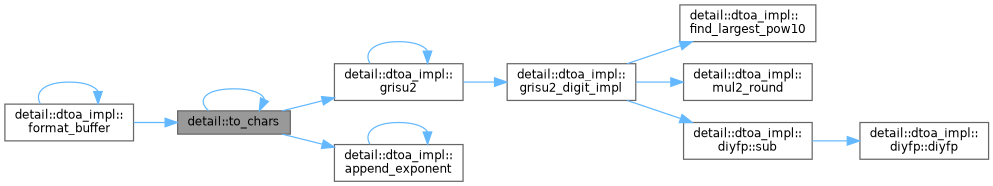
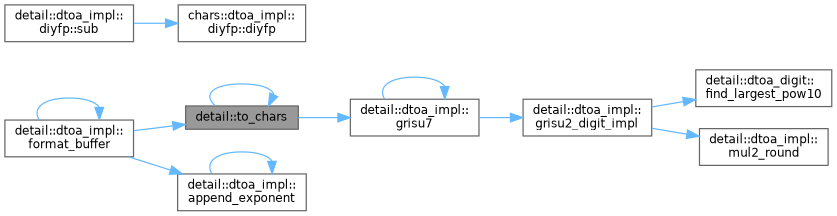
node "detail::dtoa_impl:: find_largest_pow10": label "detail::dtoa_impl:: find_largest_pow10" -> "detail::dtoa_digit:: find_largest_pow10"
node "detail::dtoa_impl:: grisu2": label "detail::dtoa_impl:: grisu2" -> "detail::dtoa_impl:: grisu7"
edge "detail::dtoa_impl:: grisu2_digit_impl" -> "detail::dtoa_impl:: diyfp::sub": removed
edge "detail::to_chars" -> "detail::dtoa_impl:: append_exponent": now "detail::dtoa_impl:: format_buffer" -> "detail::dtoa_impl:: append_exponent"
node "detail::dtoa_impl:: diyfp::diyfp": label "detail::dtoa_impl:: diyfp::diyfp" -> "chars::dtoa_impl:: diyfp::diyfp"
